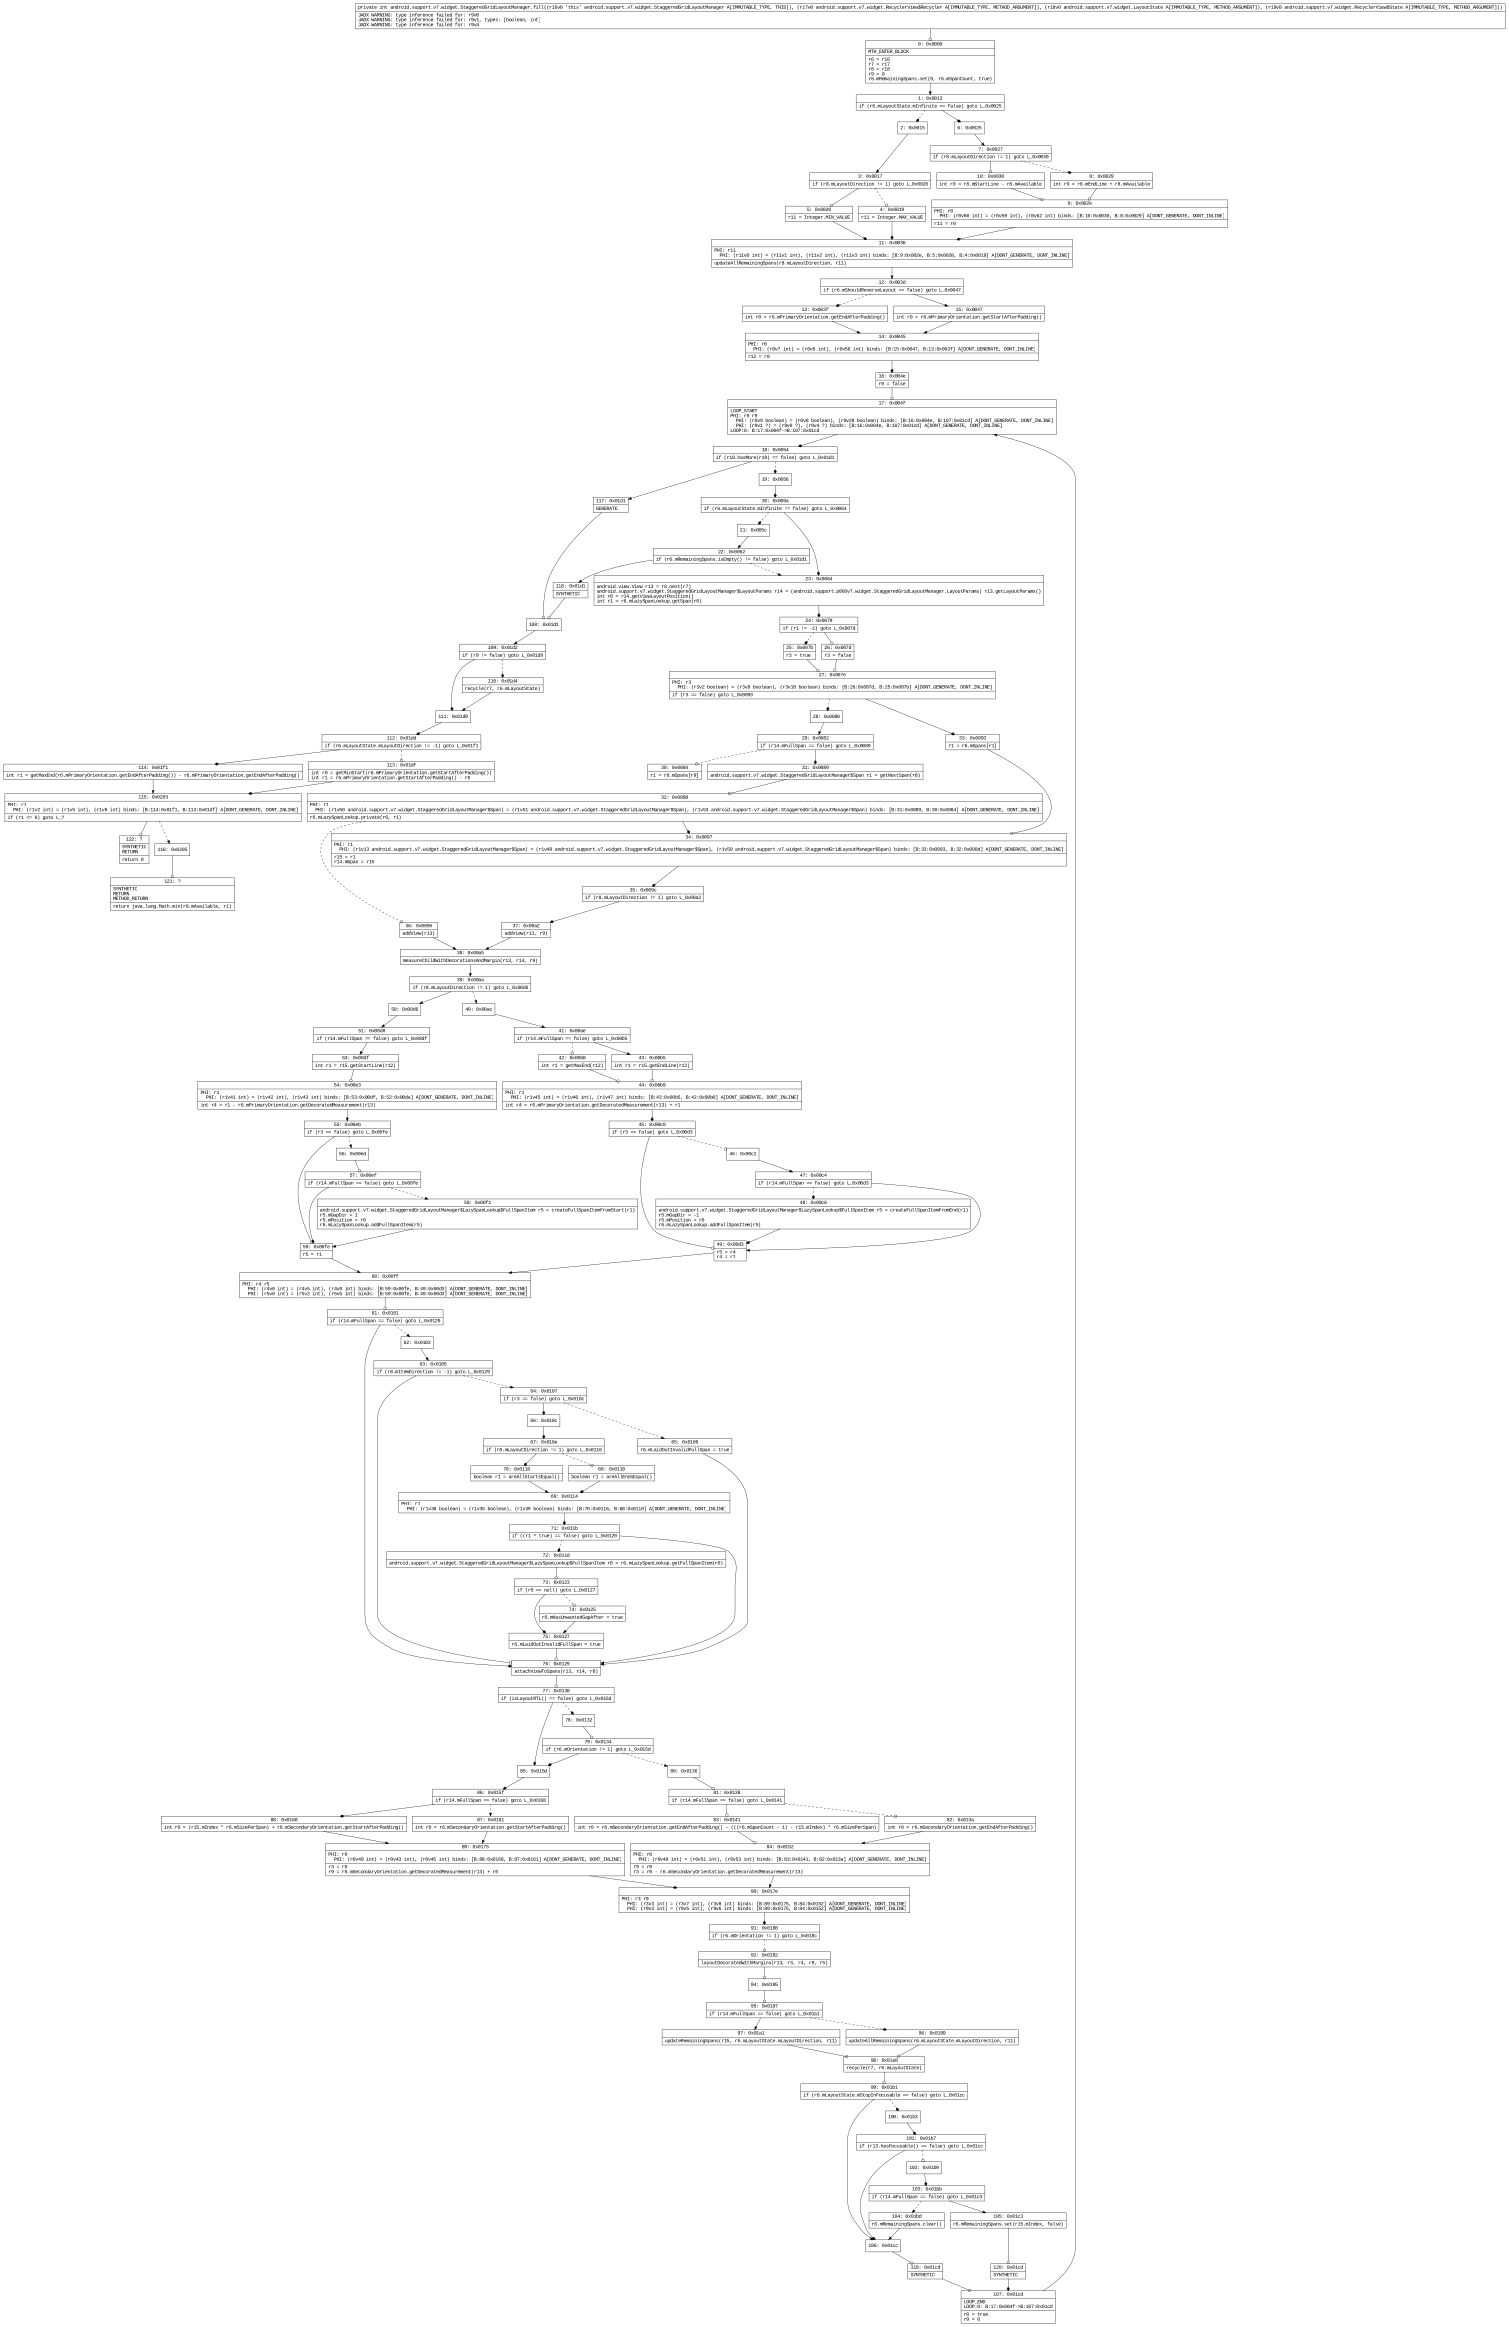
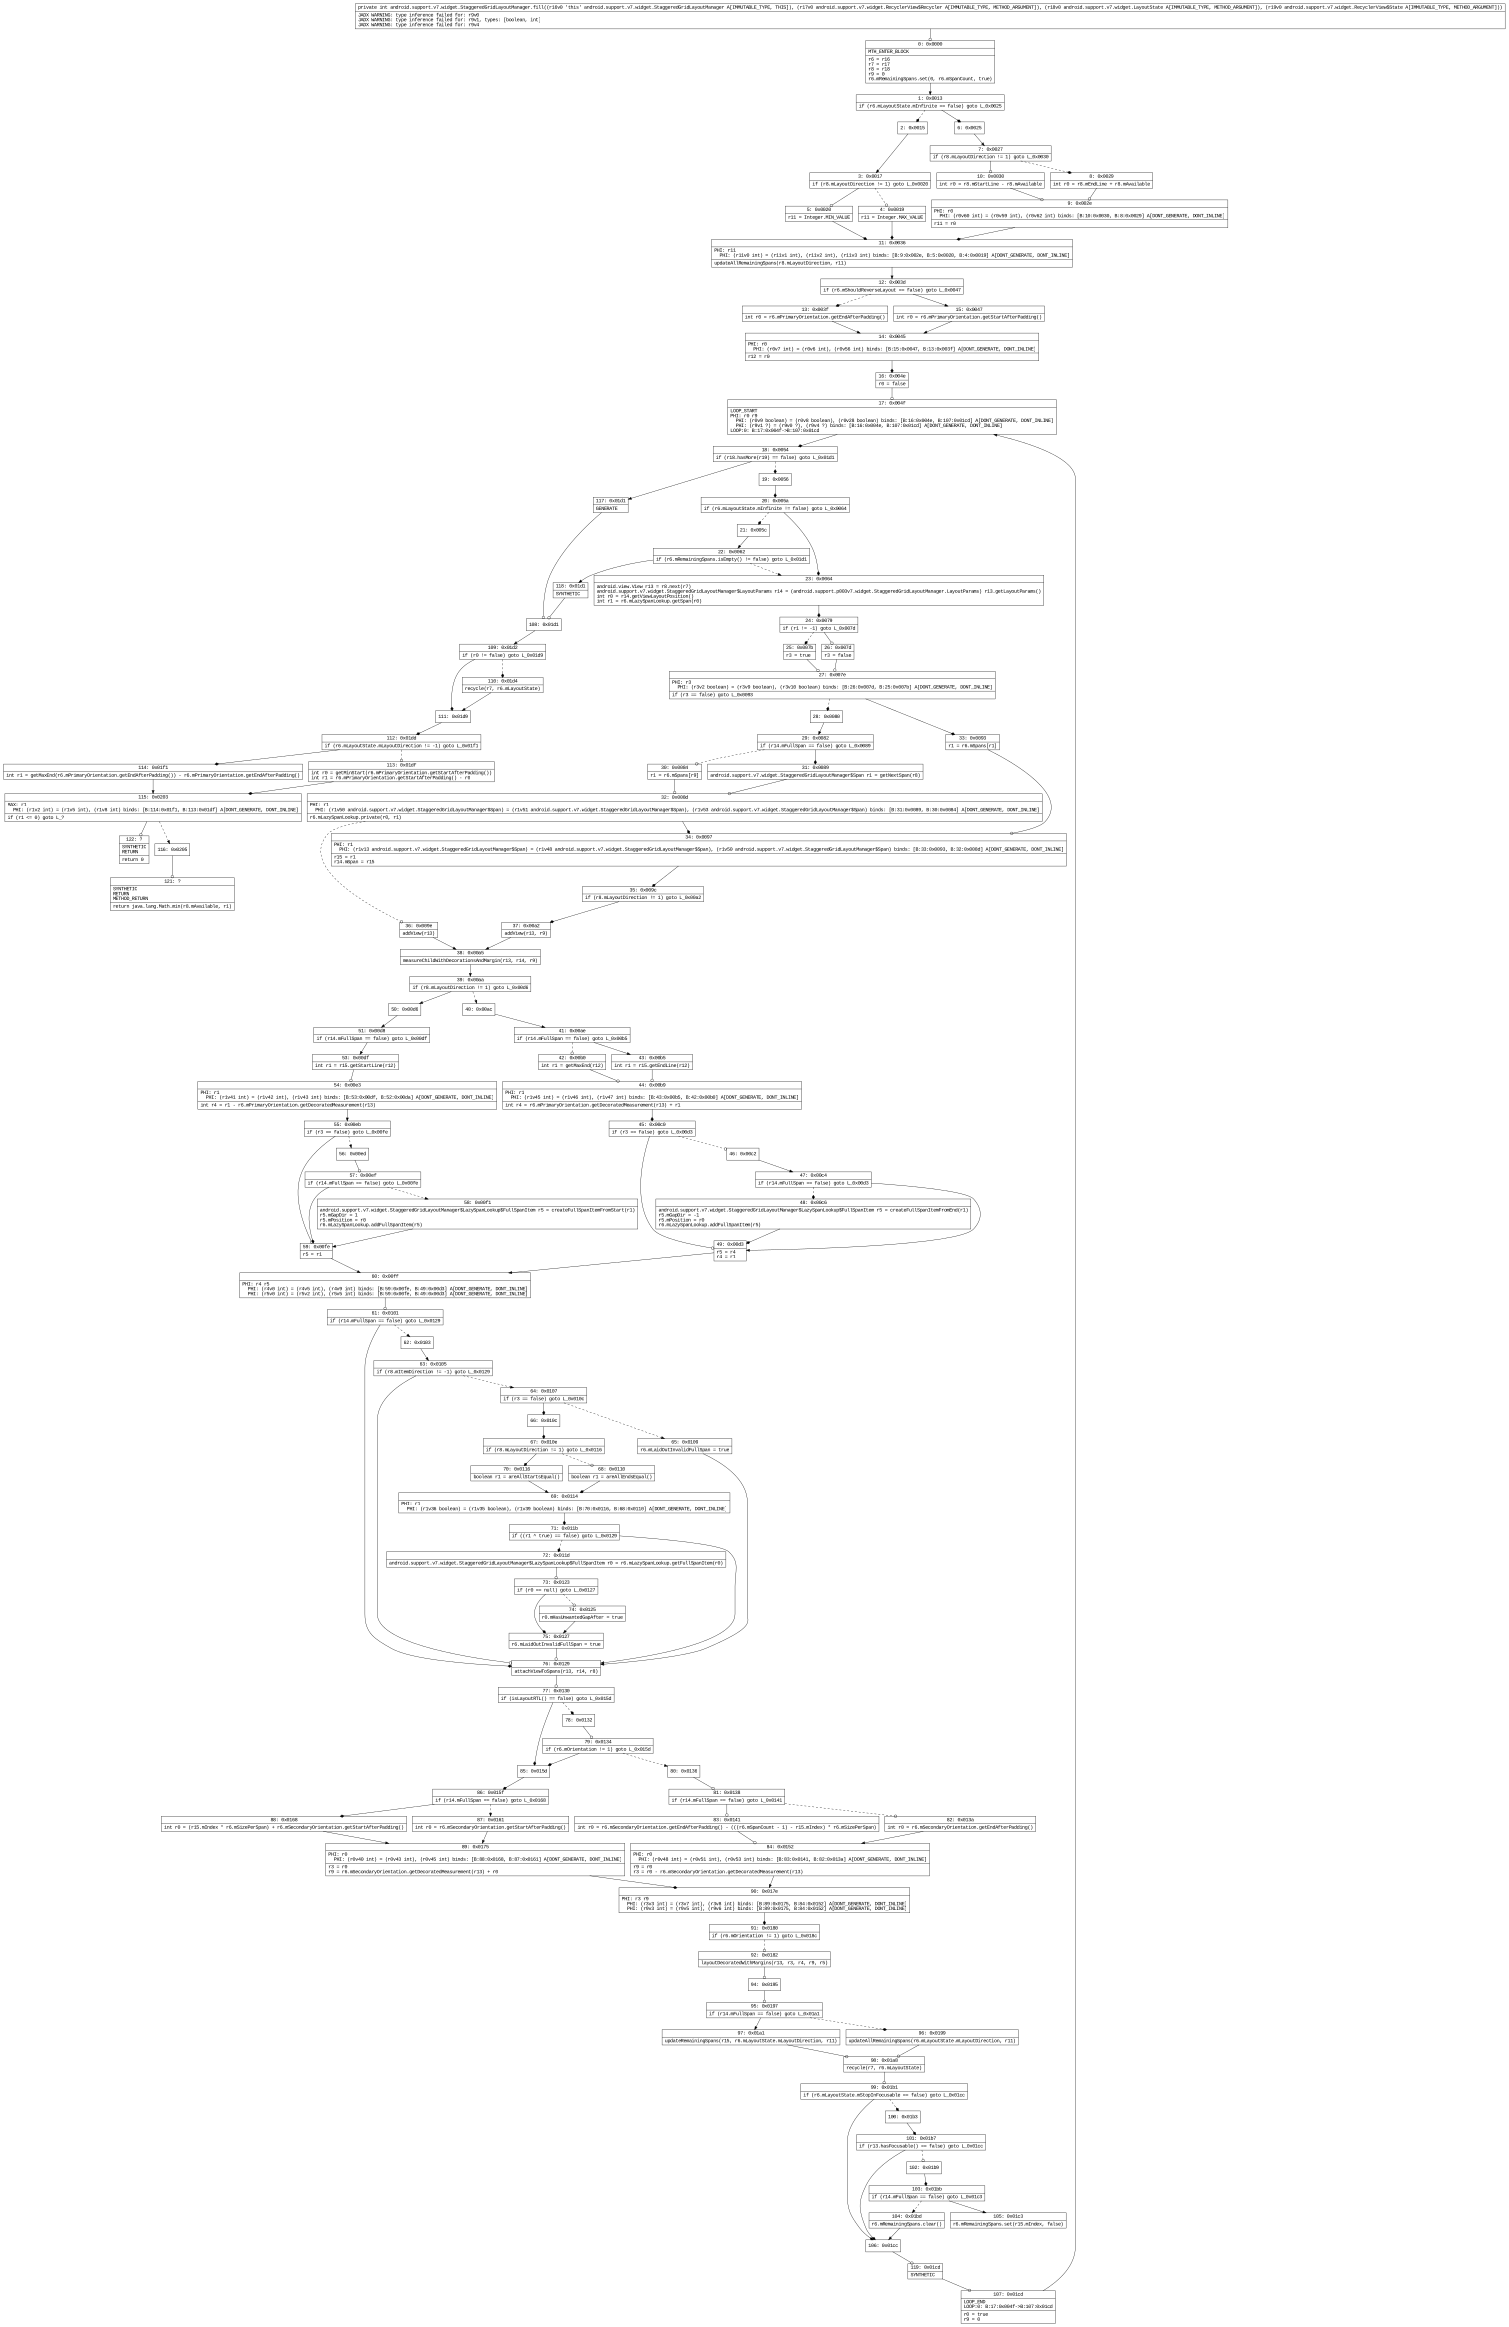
edge "30: 0x0084" -> "32: 0x008d": added
node "115: 0x0203": text "PHI: r1" -> "MAX: r1"
node "120: 0x01cd": removed
